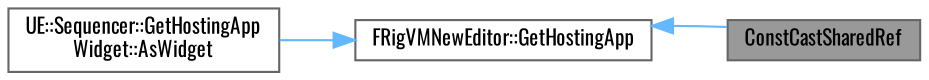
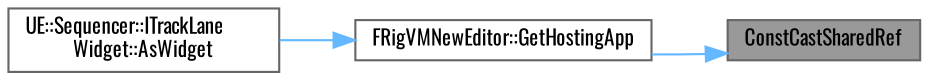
edge "ConstCastSharedRef" -> "FRigVMNewEditor::GetHostingApp": reversed
node "UE::Sequencer::GetHostingApp Widget::AsWidget": label "UE::Sequencer::GetHostingApp Widget::AsWidget" -> "UE::Sequencer::ITrackLane Widget::AsWidget"
